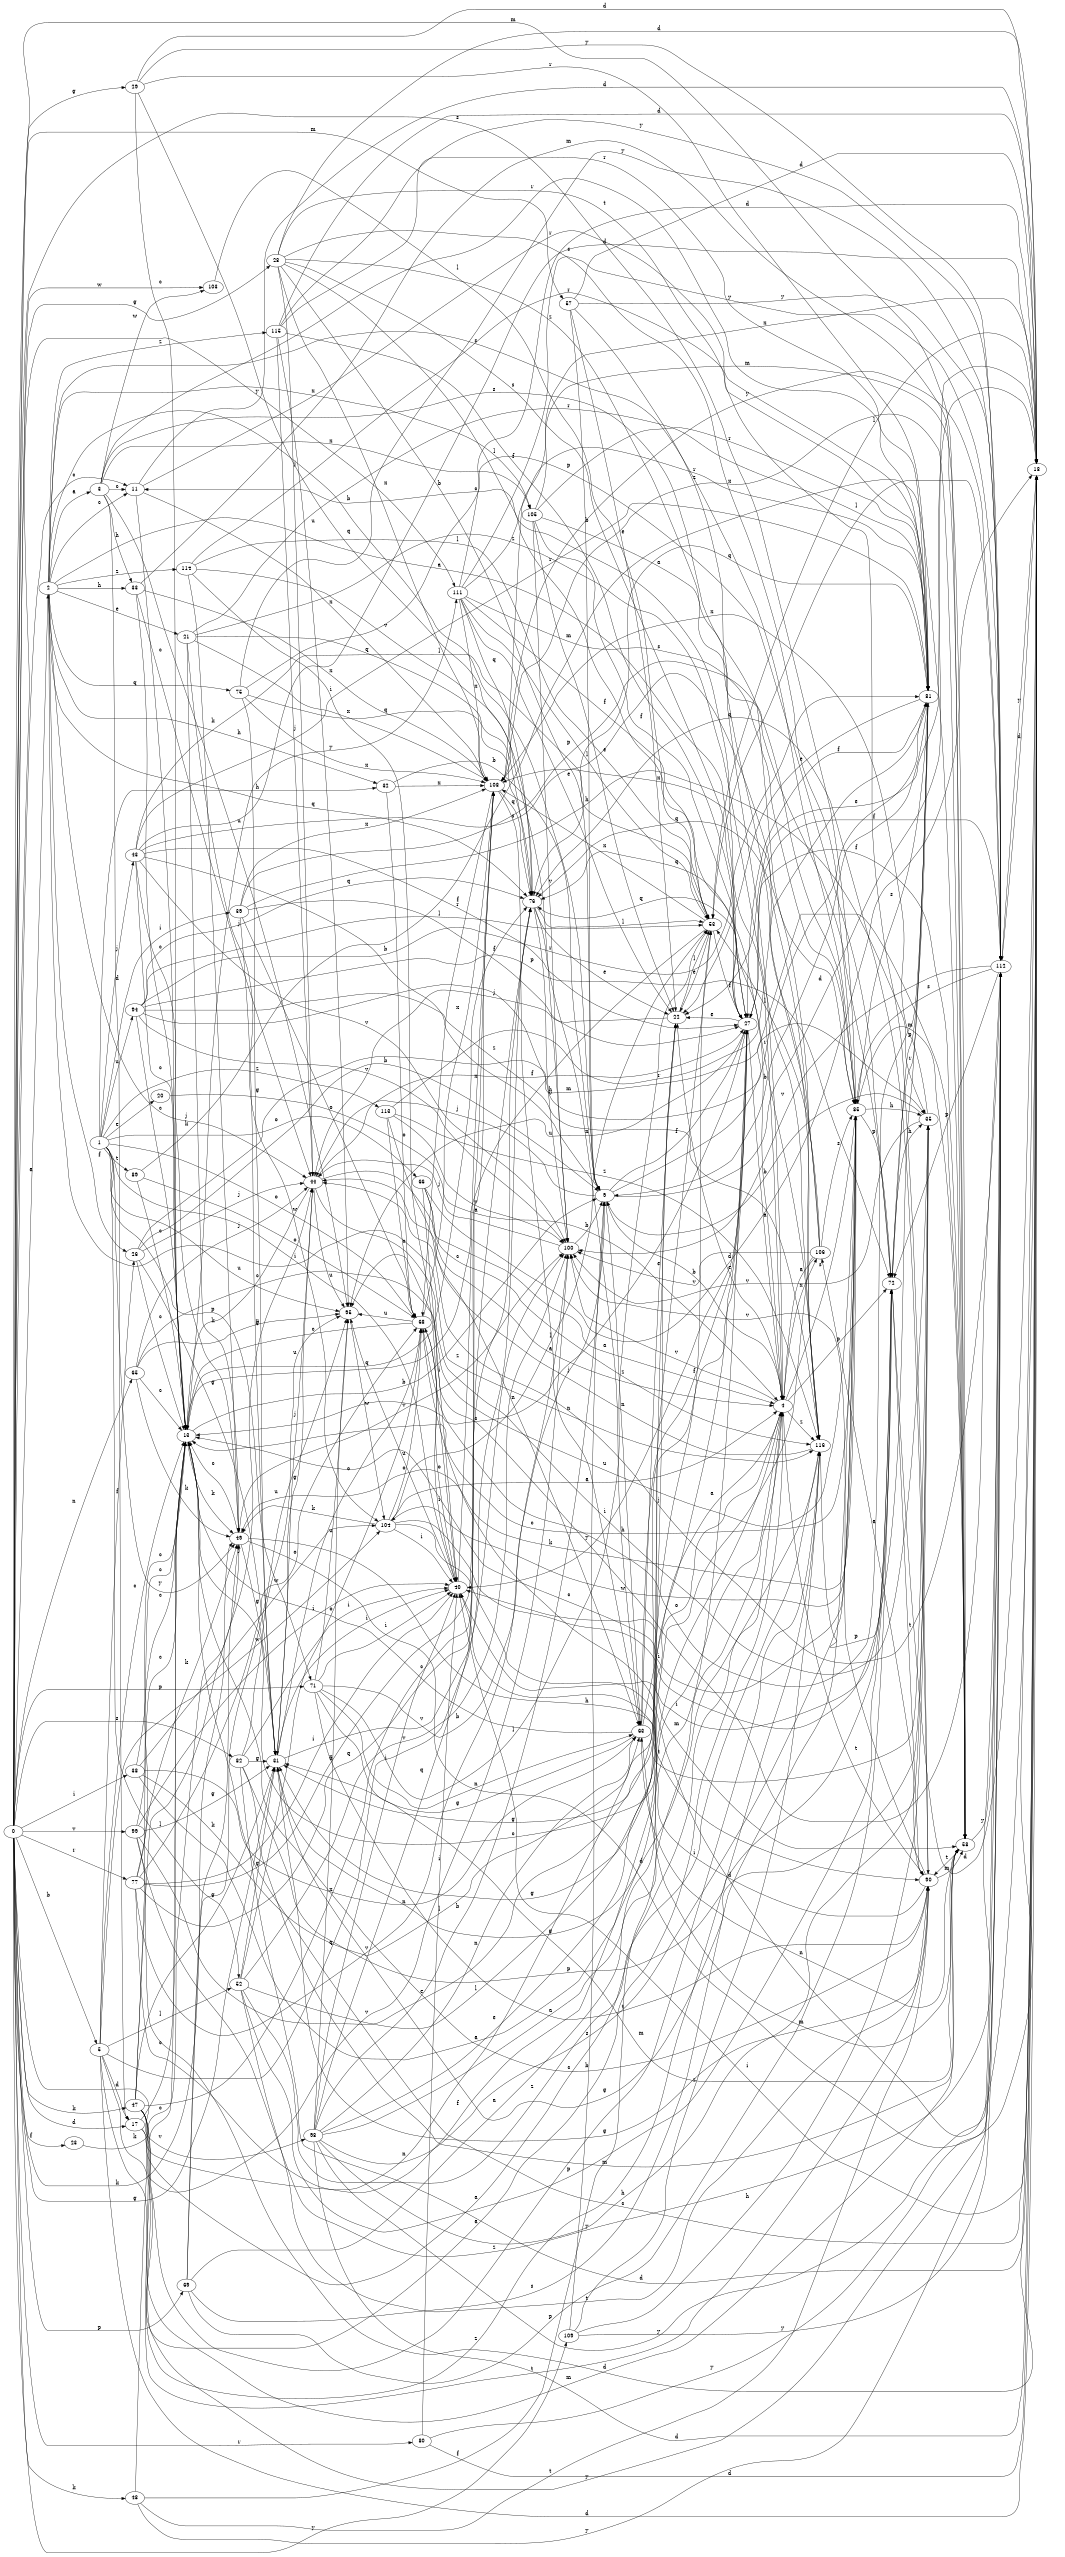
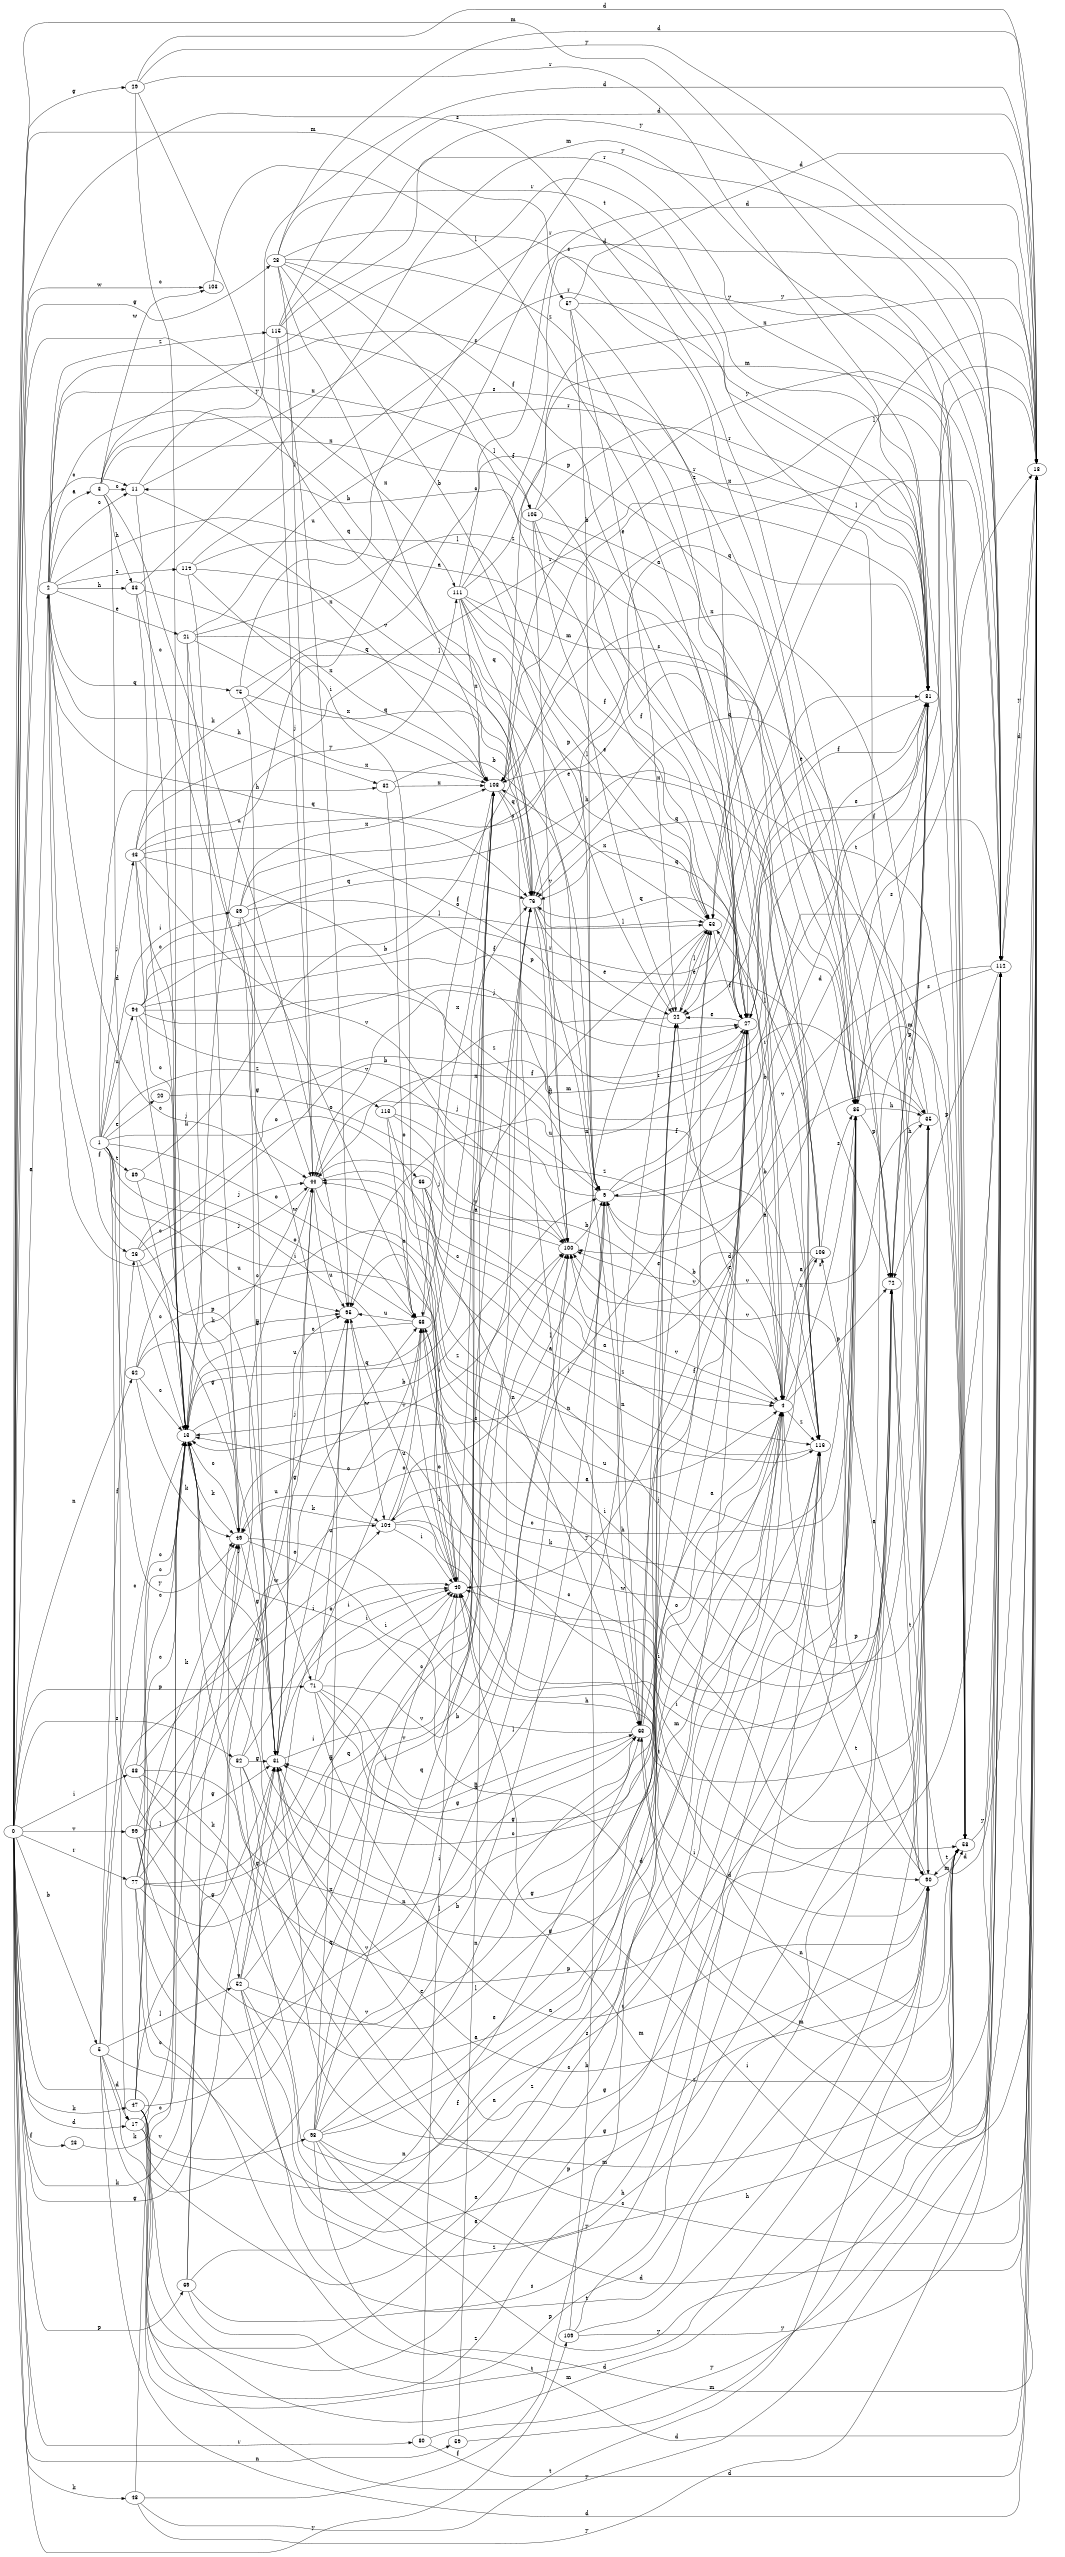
edge "28" -> "27": label "s" -> "f"
edge "103" -> "53": now "103" -> "27"
edge "58" -> "27": label "f" -> "t"
edge "108" -> "68": label "r" -> "o"
node "65": label "65" -> "62"
node "59": added
